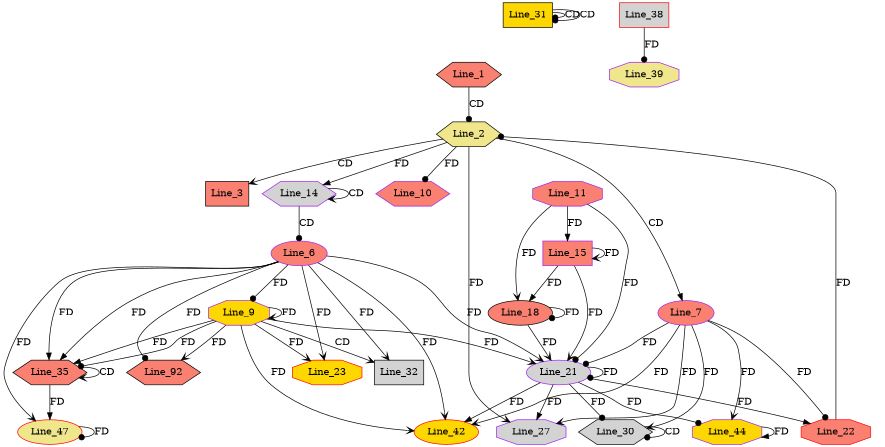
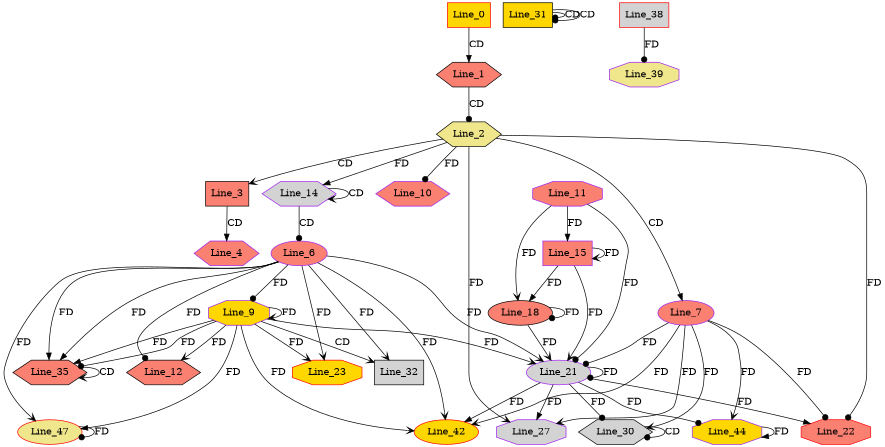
node "Line_0": added
edge "Line_22" -> "Line_2": reversed
node "Line_4": added
node "Line_92": label "Line_92" -> "Line_12"
edge "Line_35" -> "Line_47": now "Line_9" -> "Line_47"
